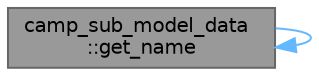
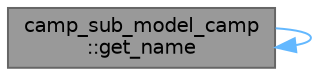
node "camp_sub_model_data ::get_name": label "camp_sub_model_data ::get_name" -> "camp_sub_model_camp ::get_name"
